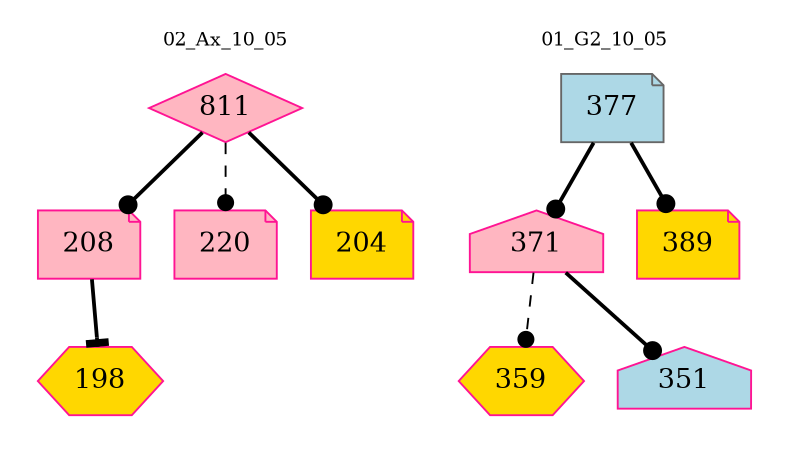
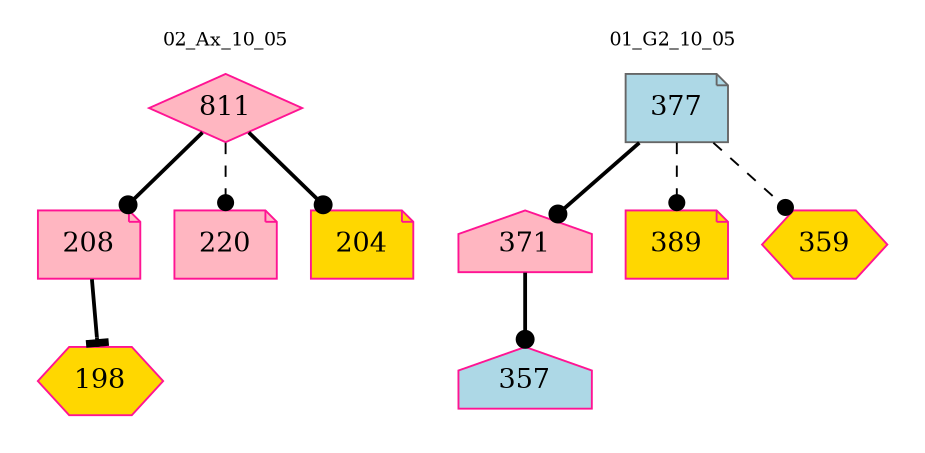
edge "377" -> "389": style bold -> dashed
edge "371" -> "359": now "377" -> "359"
node "351": label "351" -> "357"
